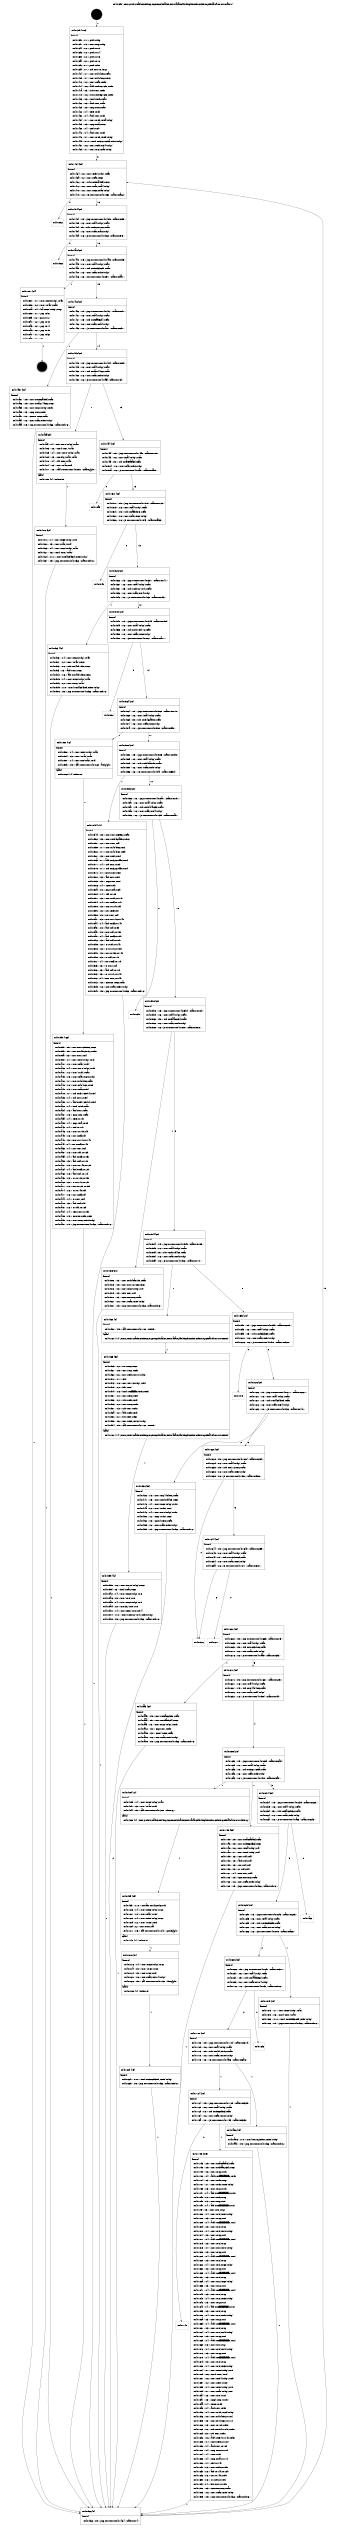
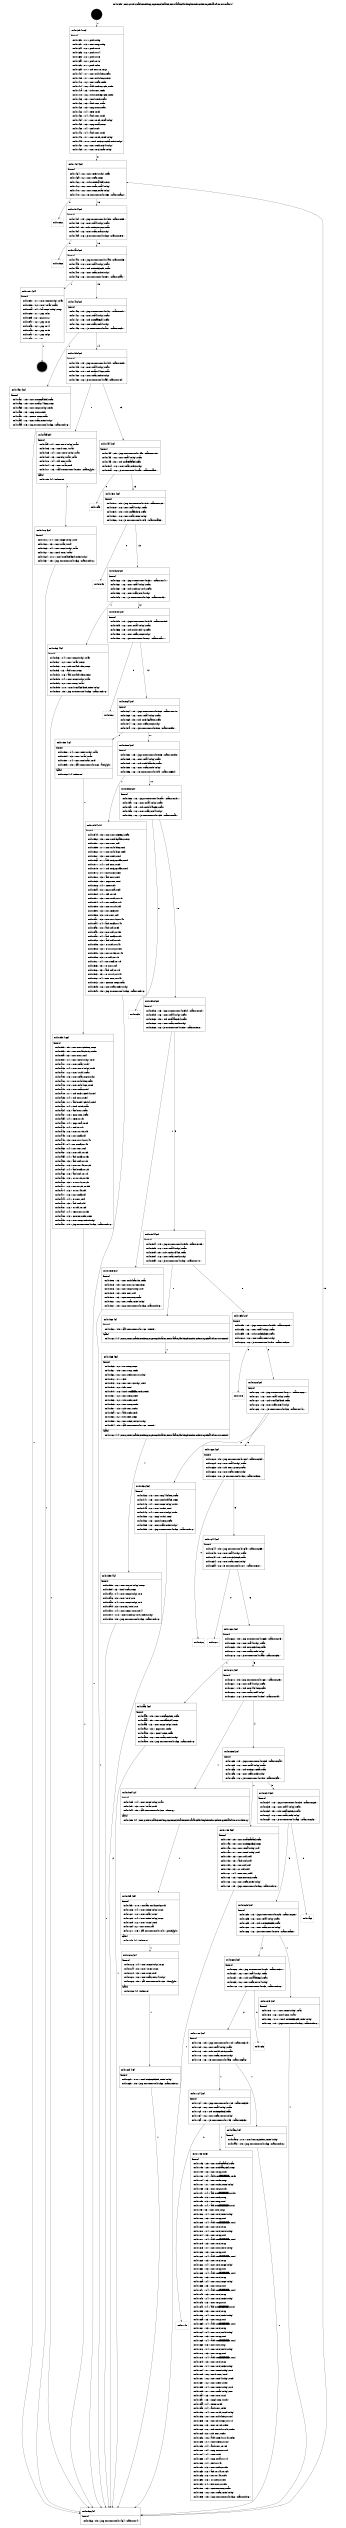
edge "0x401644 [28]" -> "0x40192c": now "0x401644 [28]" -> "0x401660 [28]"
edge "0x401698 [28]" -> "0x401bed [12]": now "0x40167c [28]" -> "0x401bed [12]"
edge "0x4017d3 [315]" -> "0x401f66 [5]": removed, label "1"
